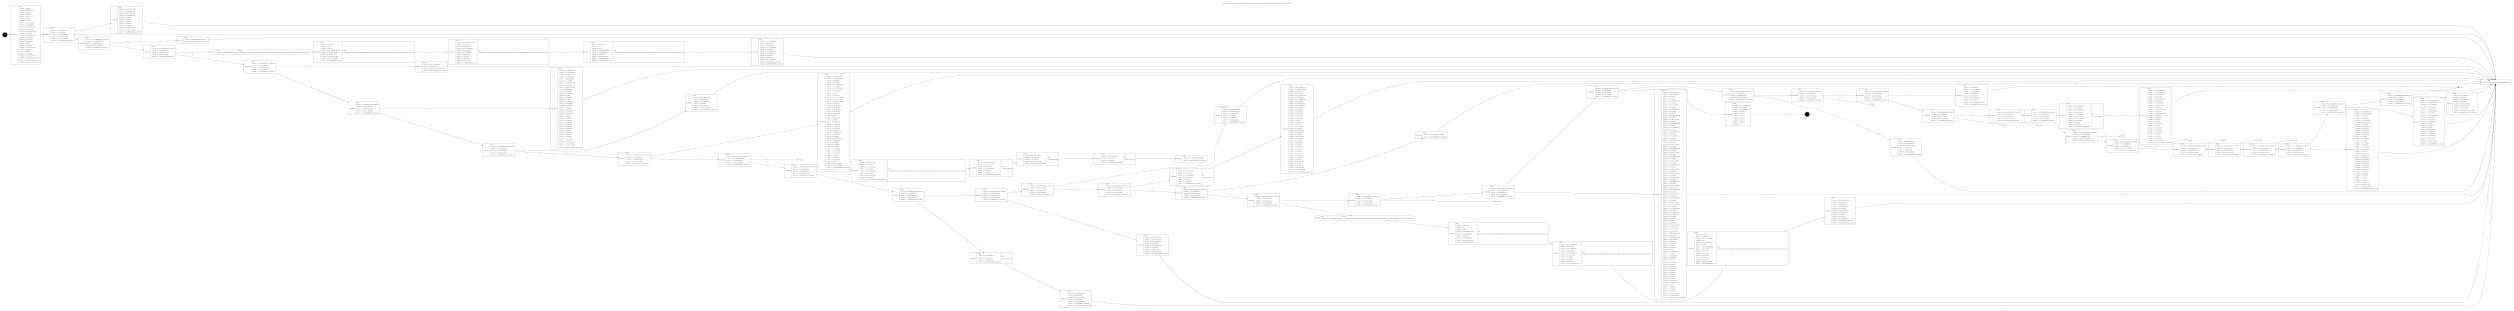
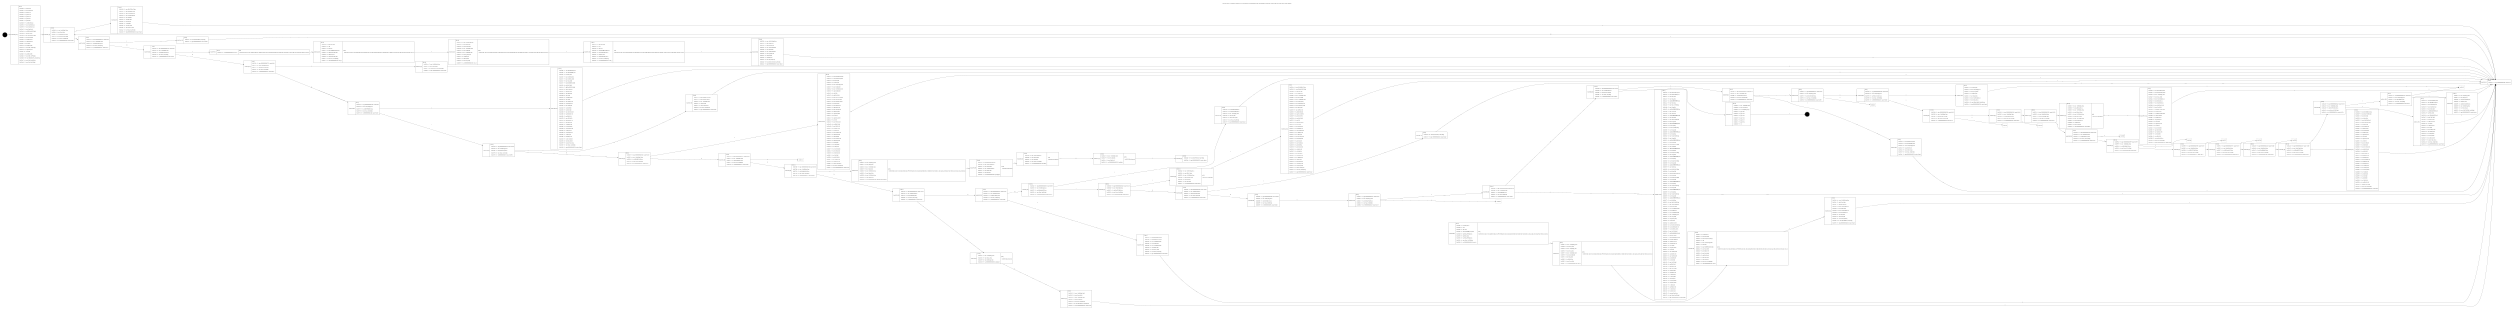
node "0x401f3a [5]": removed
